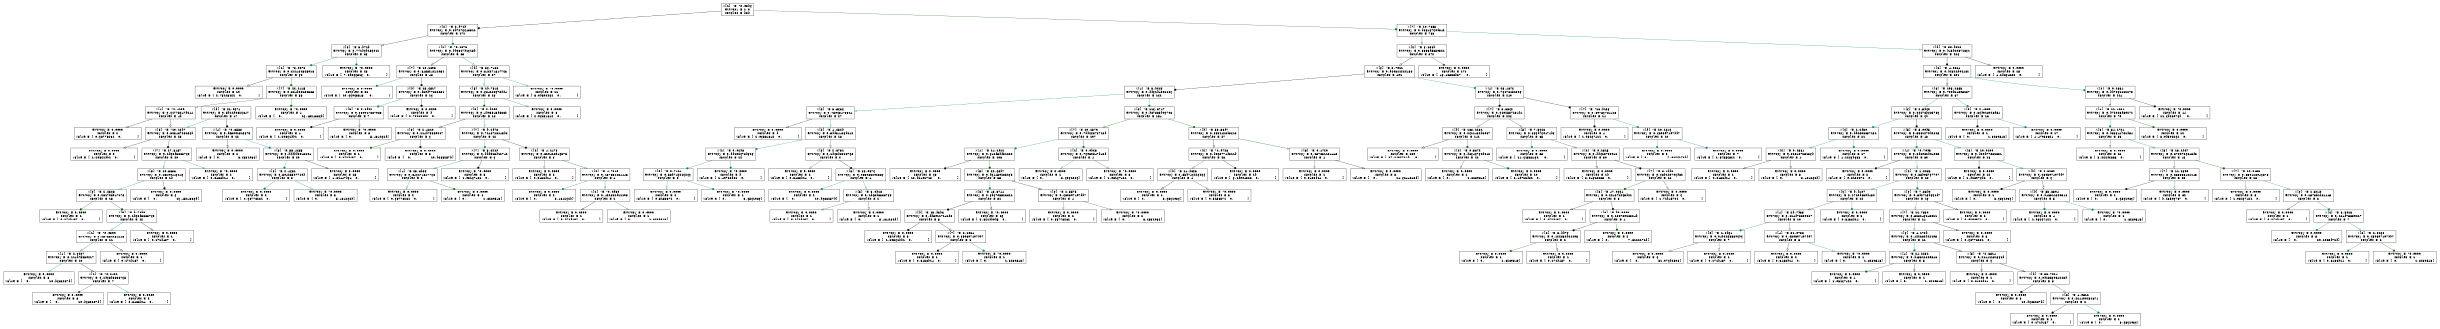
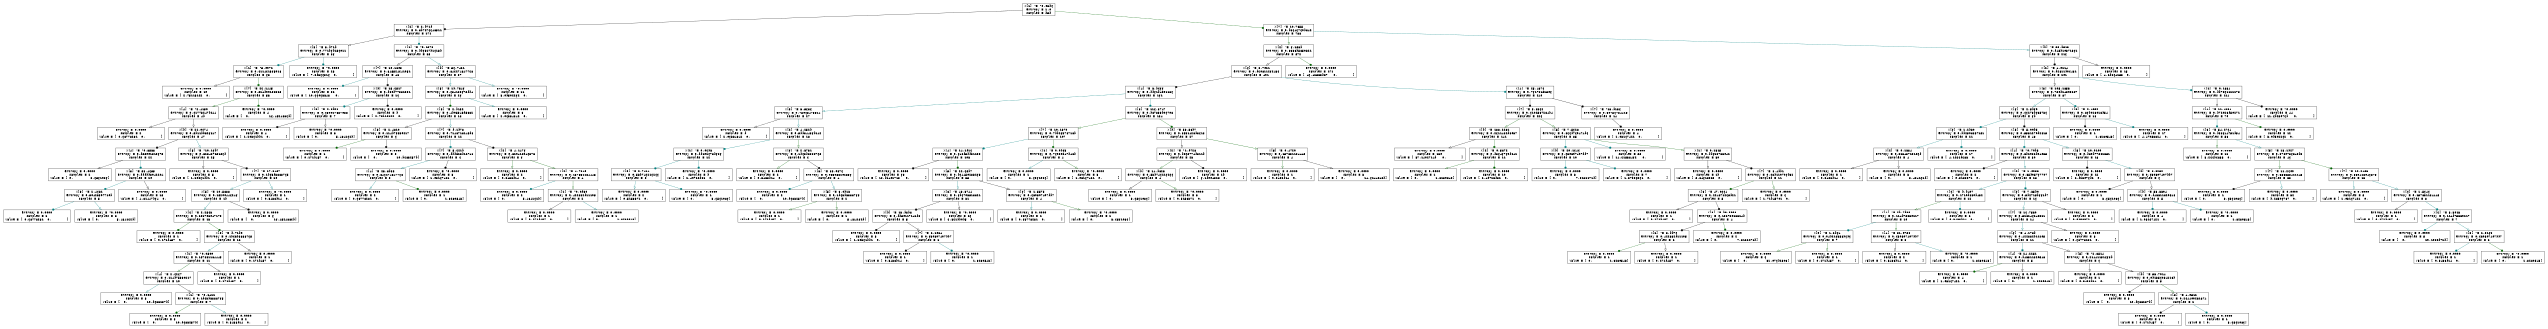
edge "X[4] <= -2.4150 entropy = 0.617732479244 samples = 49" -> "X[5] <= -10.1697 entropy = 0.323487251569 samples = 25": now "X[4] <= -2.4150 entropy = 0.617732479244 samples = 49" -> "X[9] <= 21.0674 entropy = 0.591190326847 samples = 47"
edge "X[7] <= -18.9136 entropy = 0.80756784418 samples = 14" -> "X[9] <= 20.1646 entropy = 0.630307407997 samples = 10": now "X[5] <= 7.5628 entropy = 0.866976047496 samples = 85" -> "X[9] <= 20.1646 entropy = 0.630307407997 samples = 10"
edge "X[5] <= 22.6597 entropy = 0.964450283263 samples = 35" -> "X[8] <= 43.3744 entropy = 0.696703518821 samples = 31": arrowhead dot -> onormal
